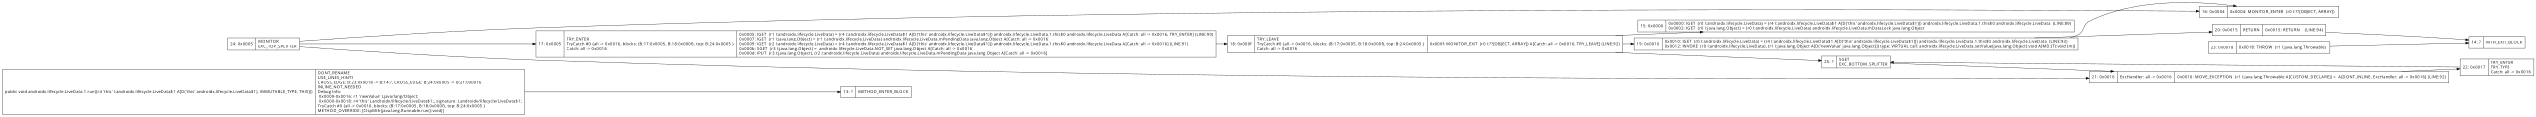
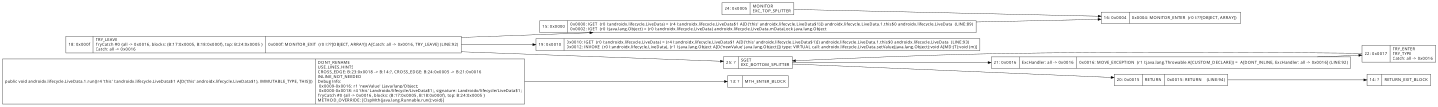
edge "19: 0x0010" -> "16: 0x0004": now "15: 0x0000" -> "16: 0x0004"
edge "19: 0x0010" -> "20: 0x0015": now "25: ?" -> "20: 0x0015"
node "14: ?": text "MTH_EXIT_BLOCK" -> "RETURN_EXIT_BLOCK"
node "17: 0x0005": removed
node "23: 0x0018": removed
edge "24: 0x0005" -> "21: 0x0016": removed
node "13: ?": text "METHOD_ENTER_BLOCK" -> "MTH_ENTER_BLOCK"
